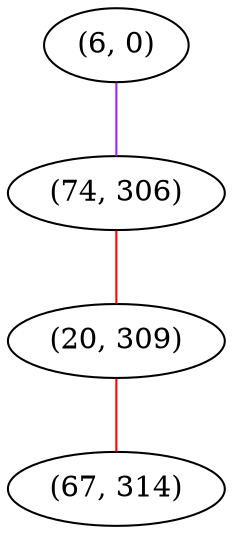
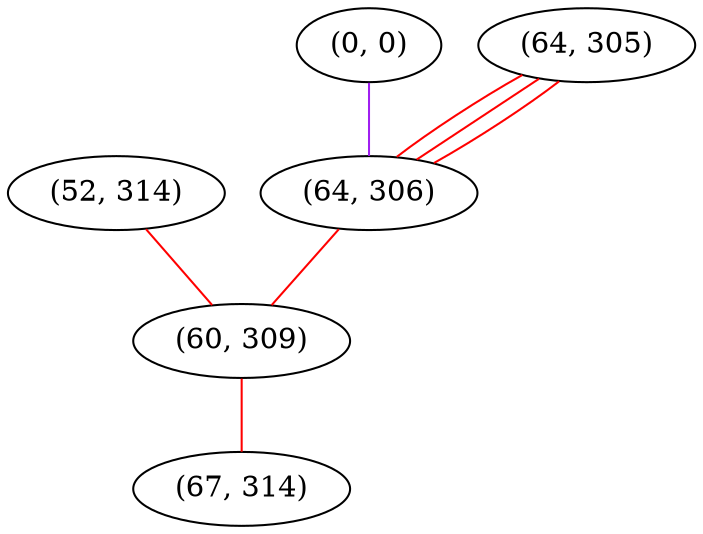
node "(6, 0)": label "(6, 0)" -> "(0, 0)"
node "(64, 305)": added
node "(52, 314)": added
node "(74, 306)": label "(74, 306)" -> "(64, 306)"
node "(20, 309)": label "(20, 309)" -> "(60, 309)"
